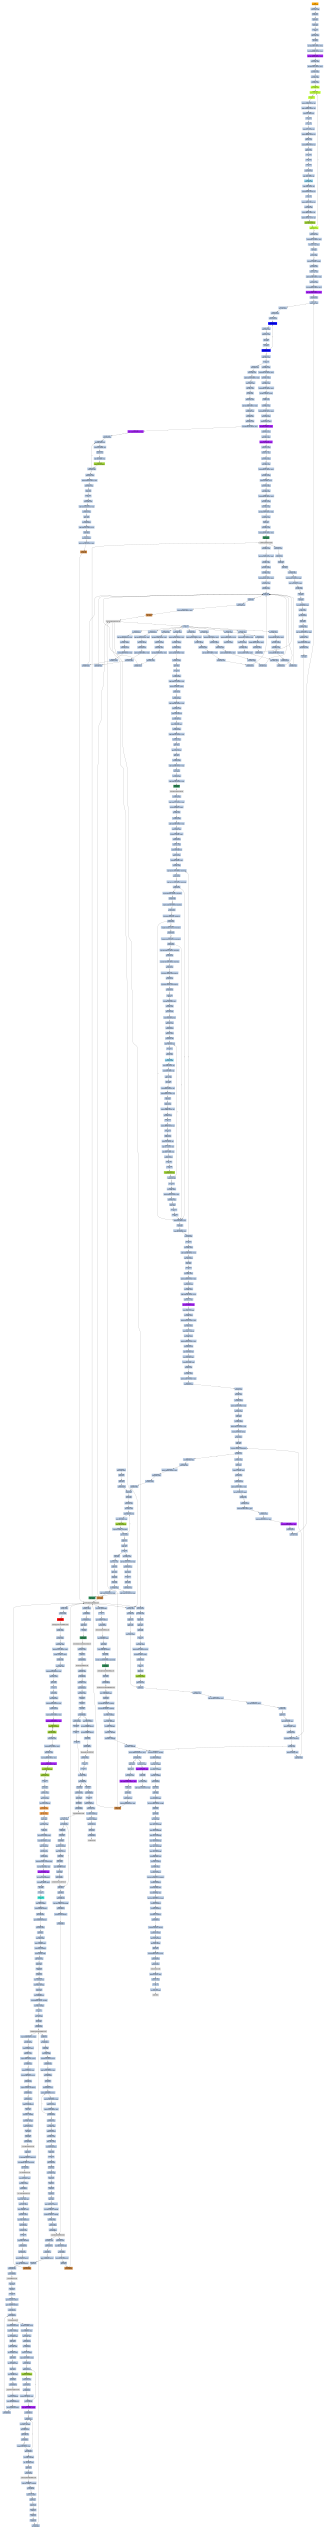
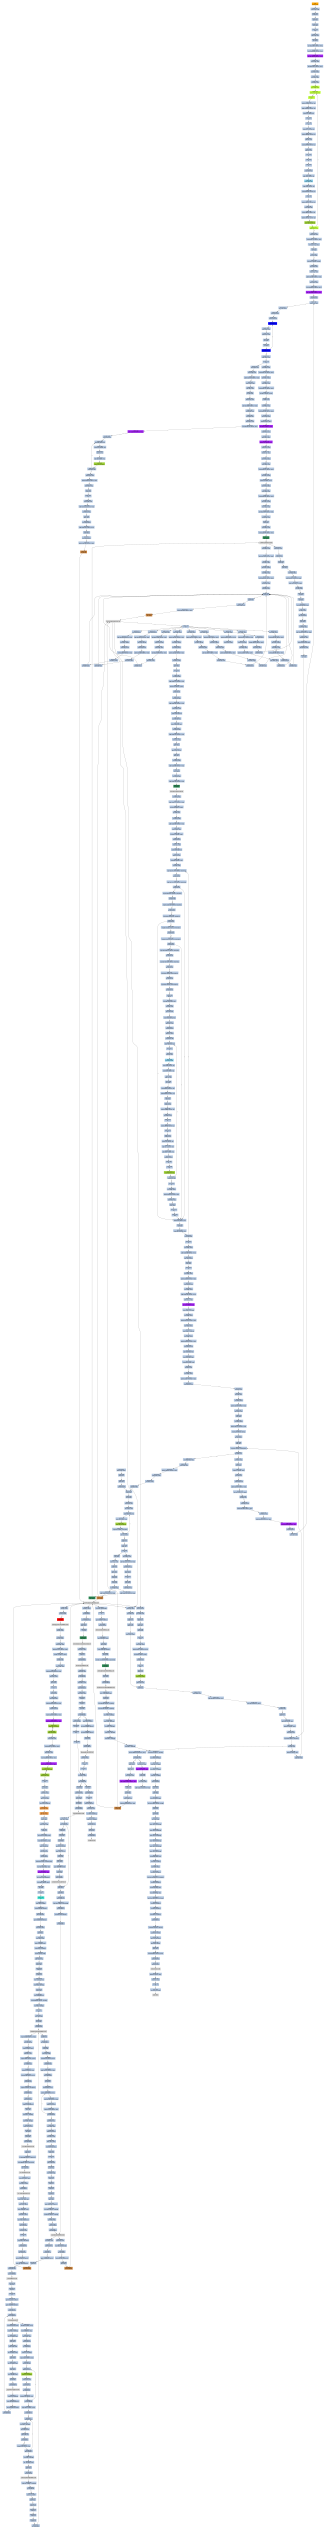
node "0x0040e316 cmpw $0x22<UINT8>, (%esi)": fillcolor purple -> lightsteelblue
